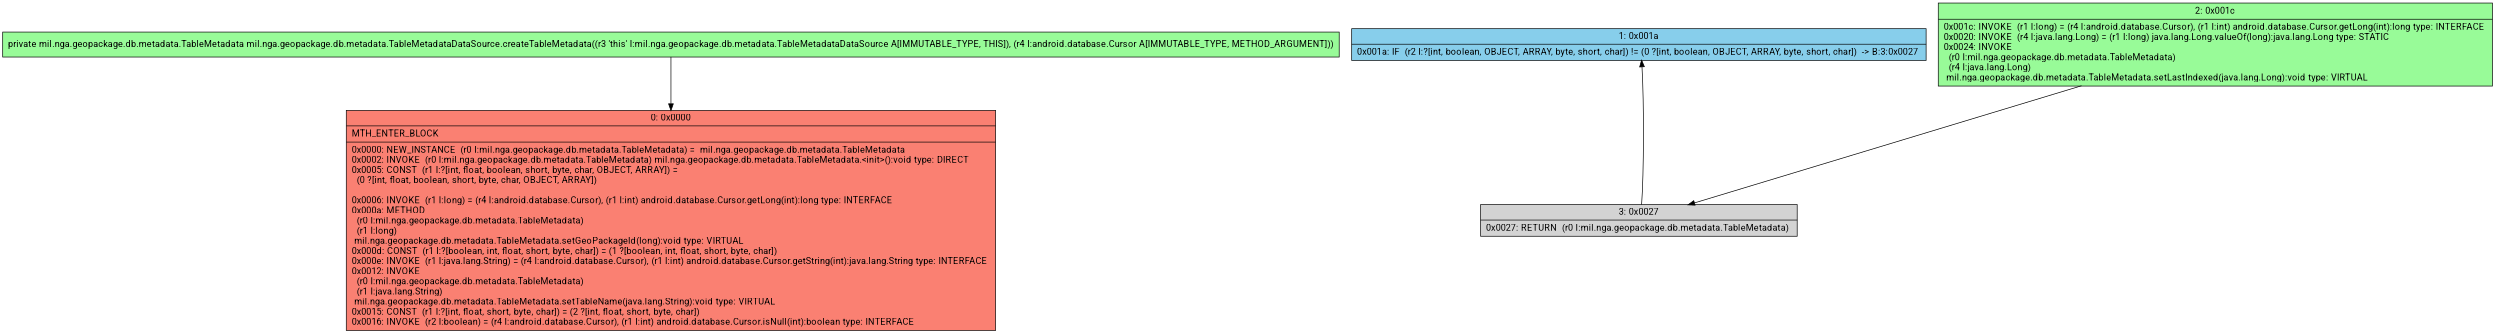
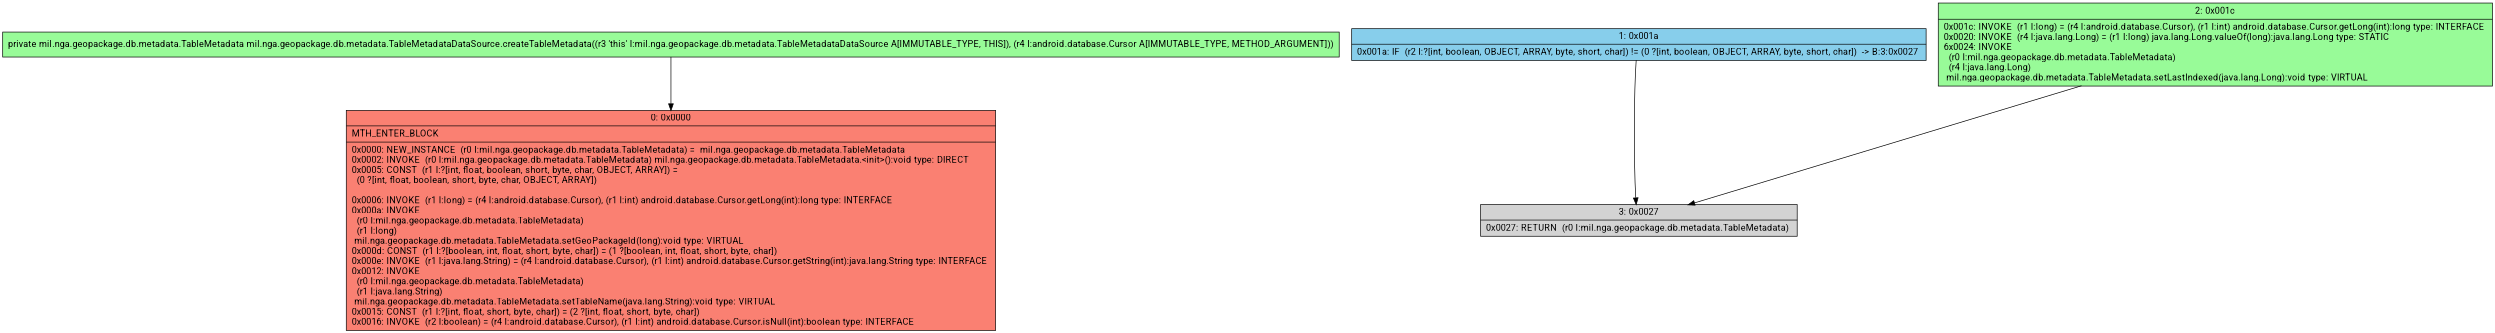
node "2: 0x001c": text "0x0024: INVOKE" -> "6x0024: INVOKE"
edge "3: 0x0027" -> "1: 0x001a": reversed
node "0: 0x0000": text "0x000a: METHOD" -> "0x000a: INVOKE"
